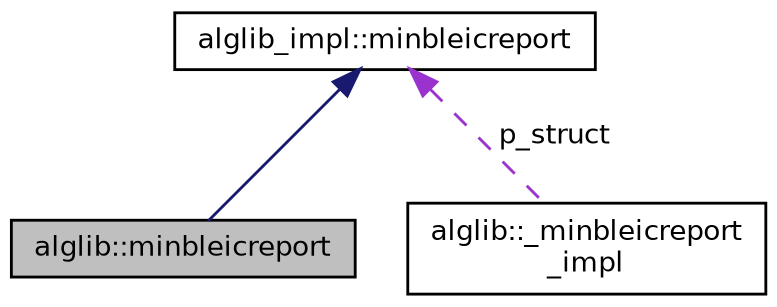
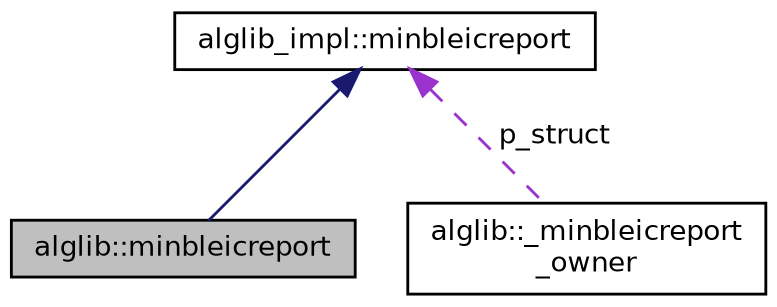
node "alglib::_minbleicreport _impl": label "alglib::_minbleicreport _impl" -> "alglib::_minbleicreport _owner"
